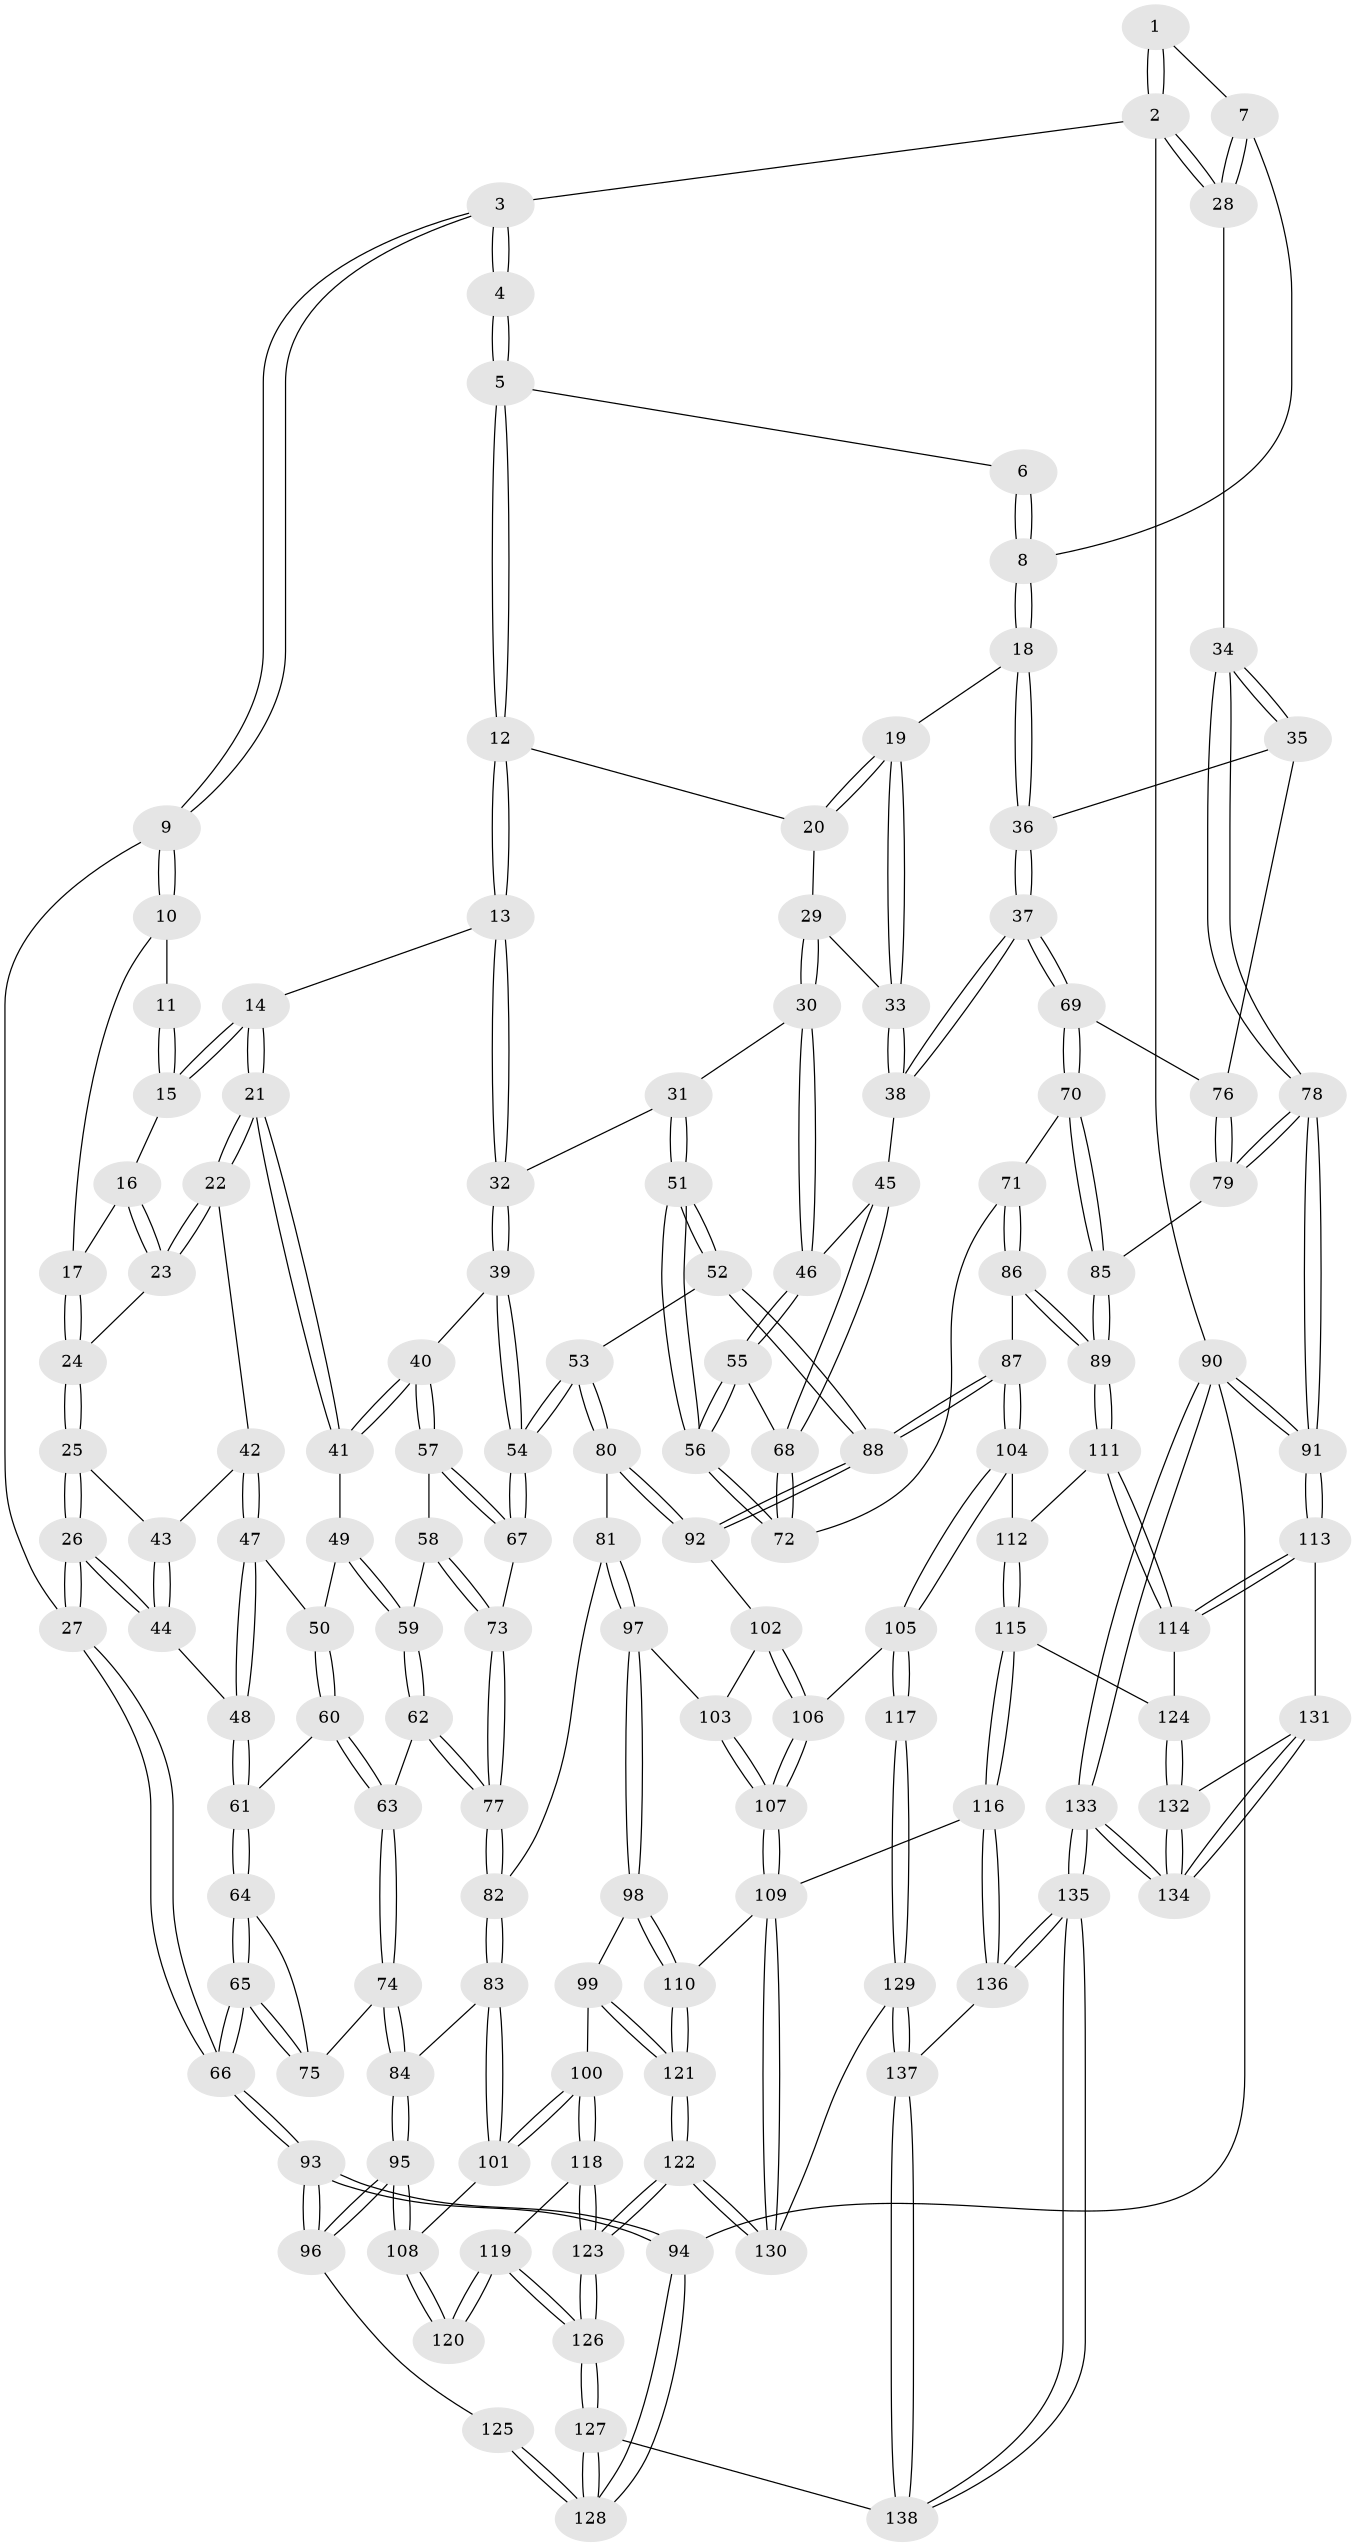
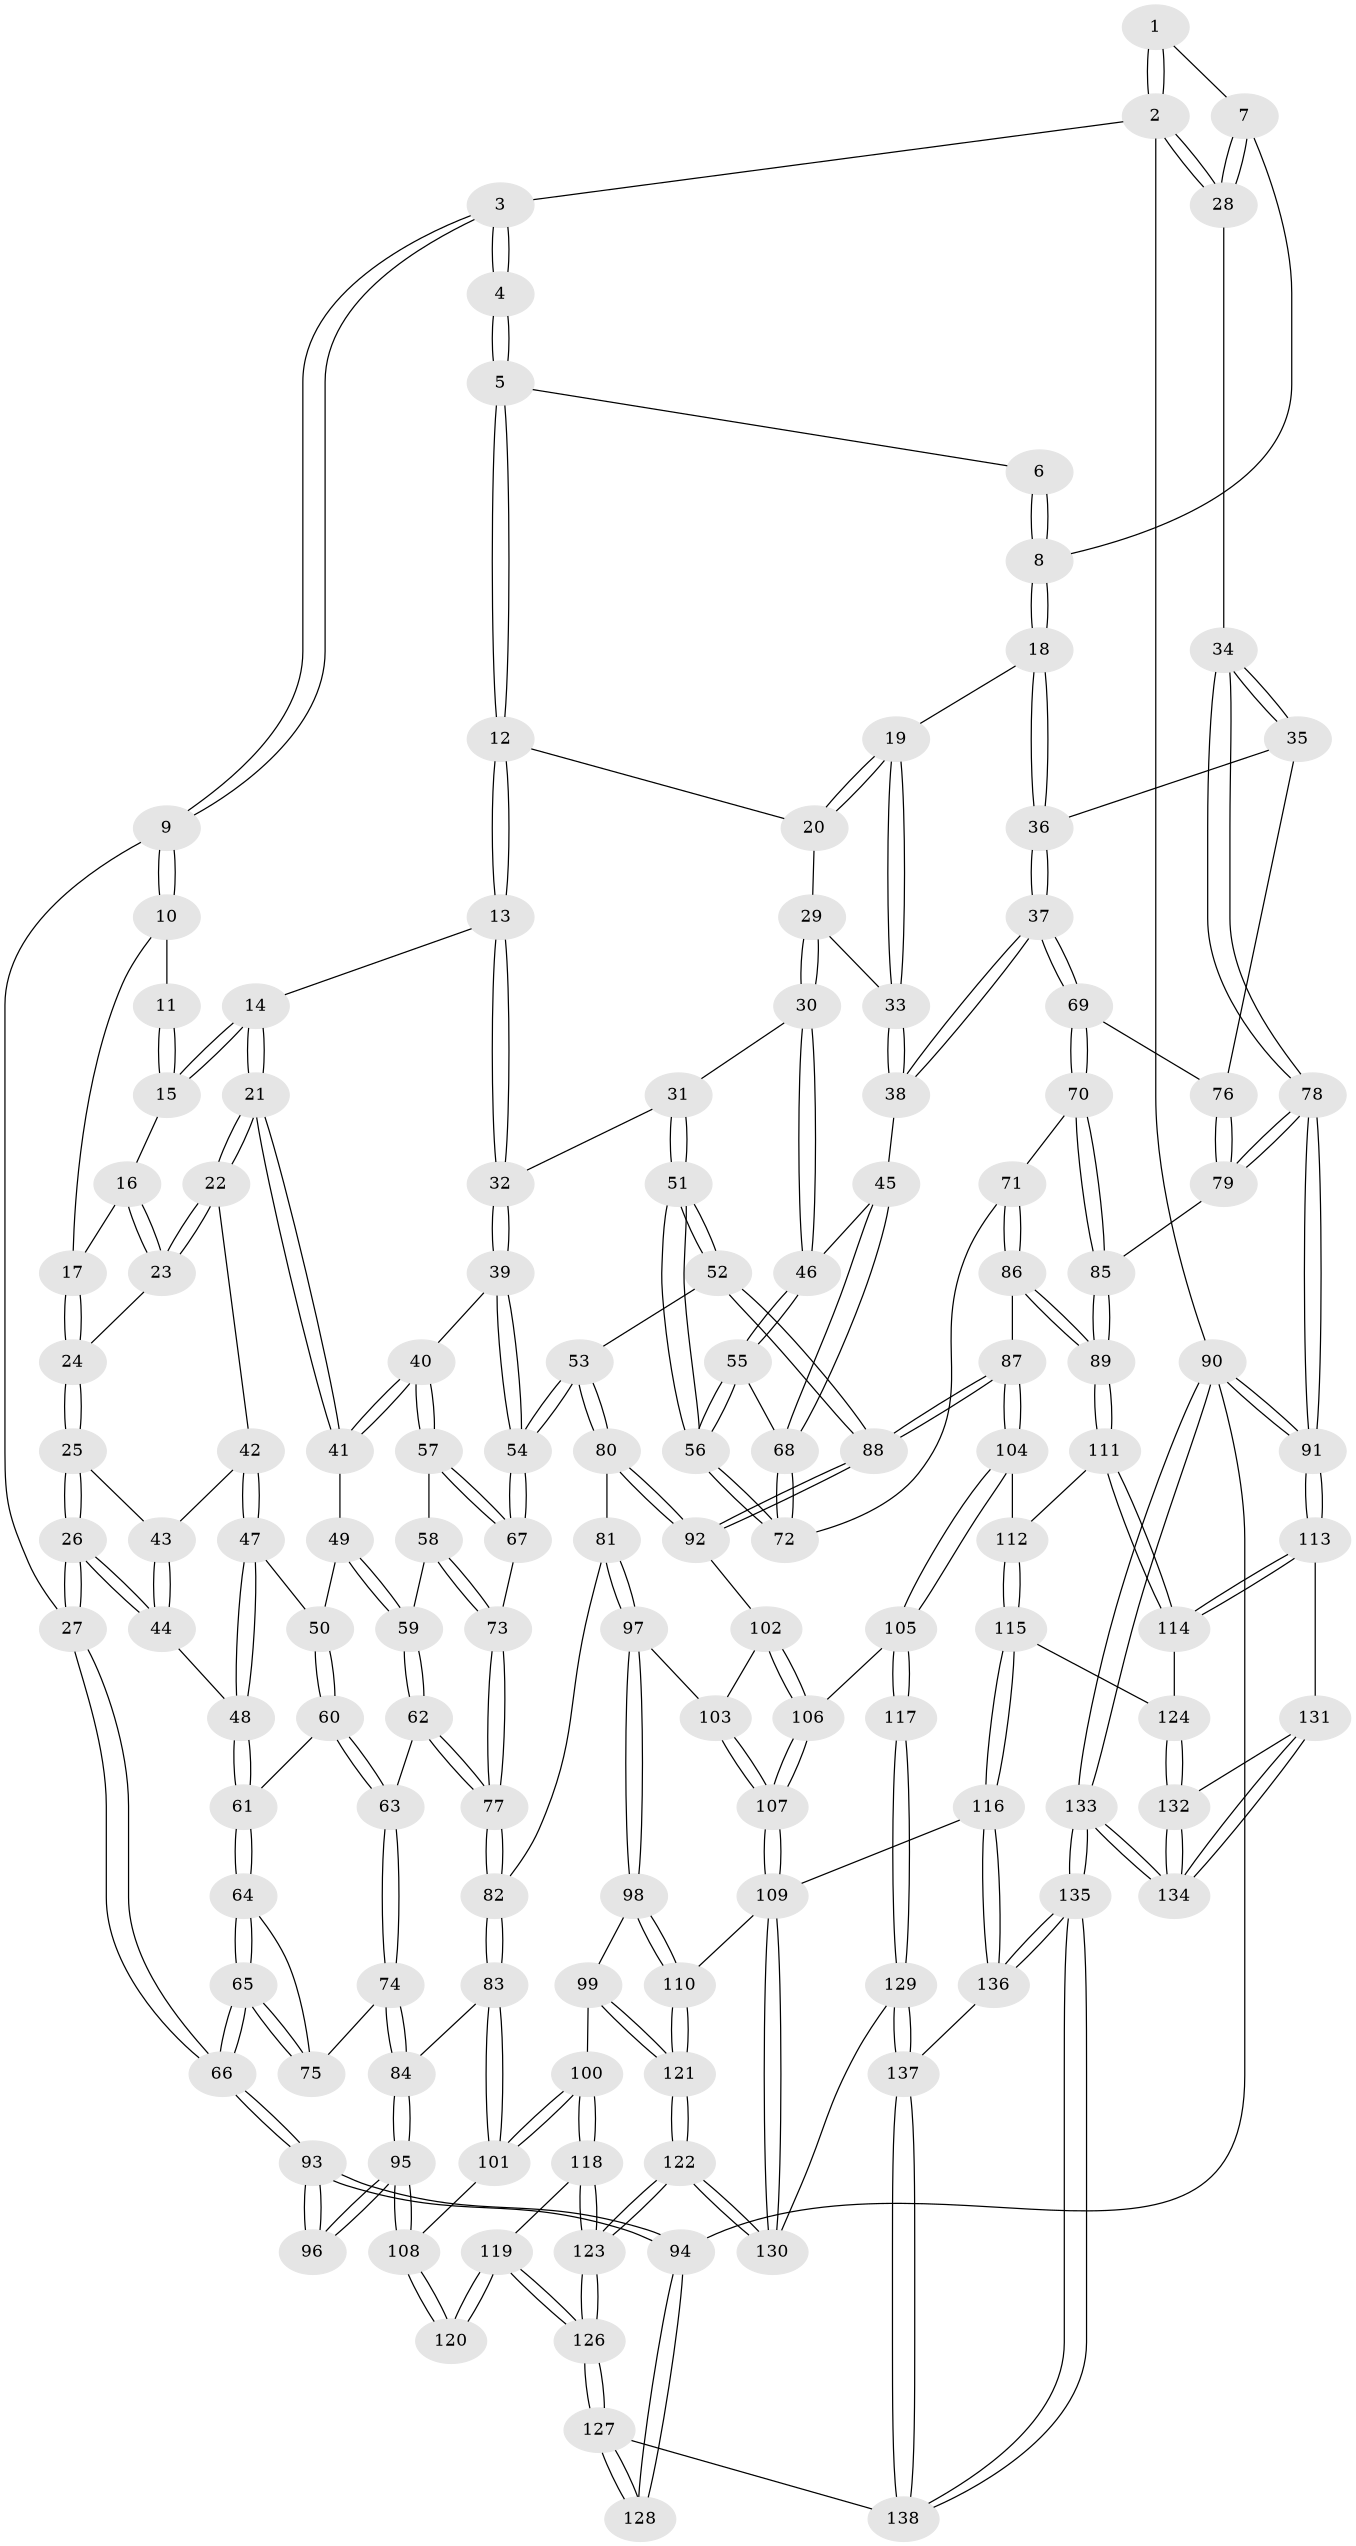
node "125": removed
